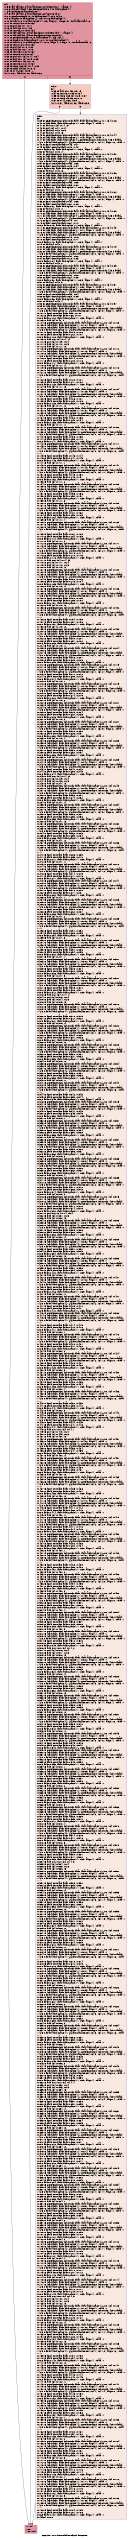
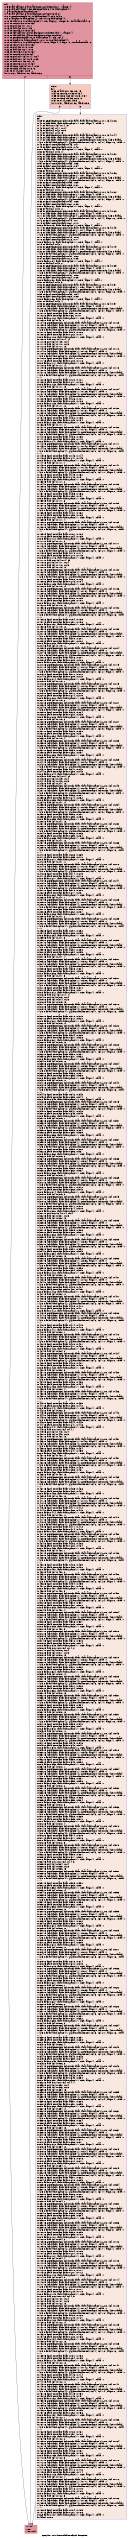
node "%38:": text "%406 = fadd contract float %400, %405" -> "%406 = fadd contract void %400, %405"
